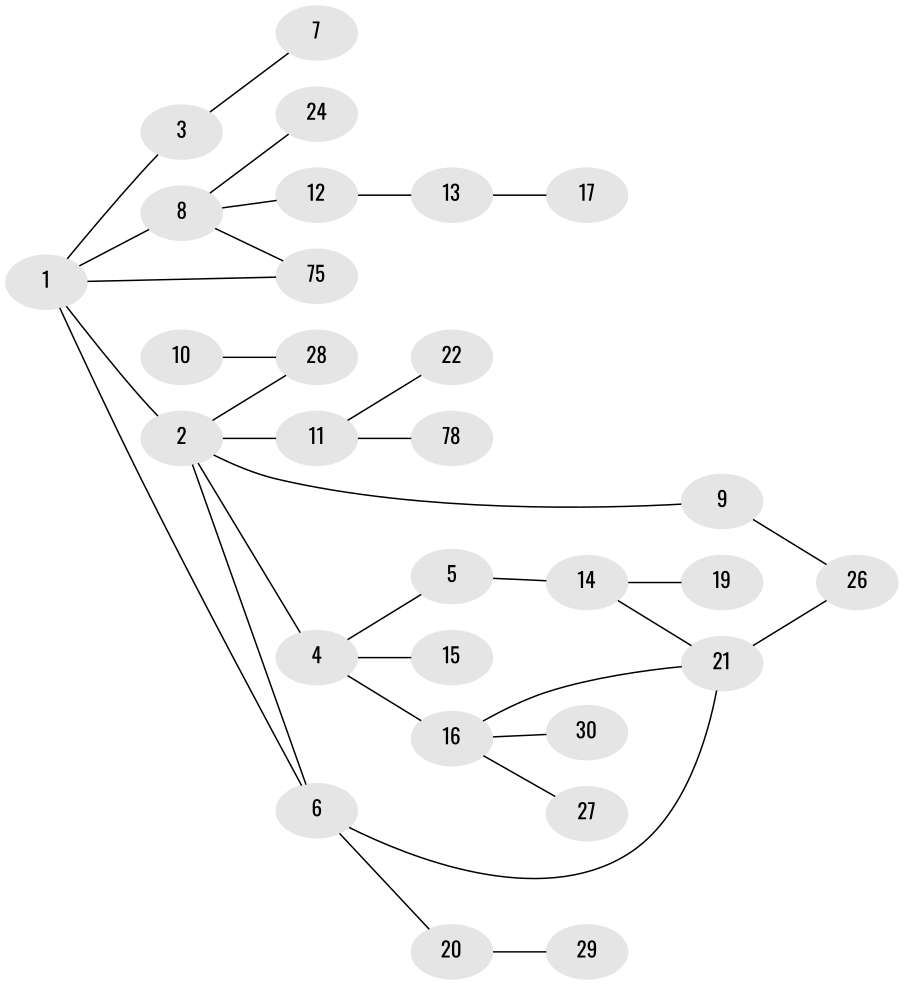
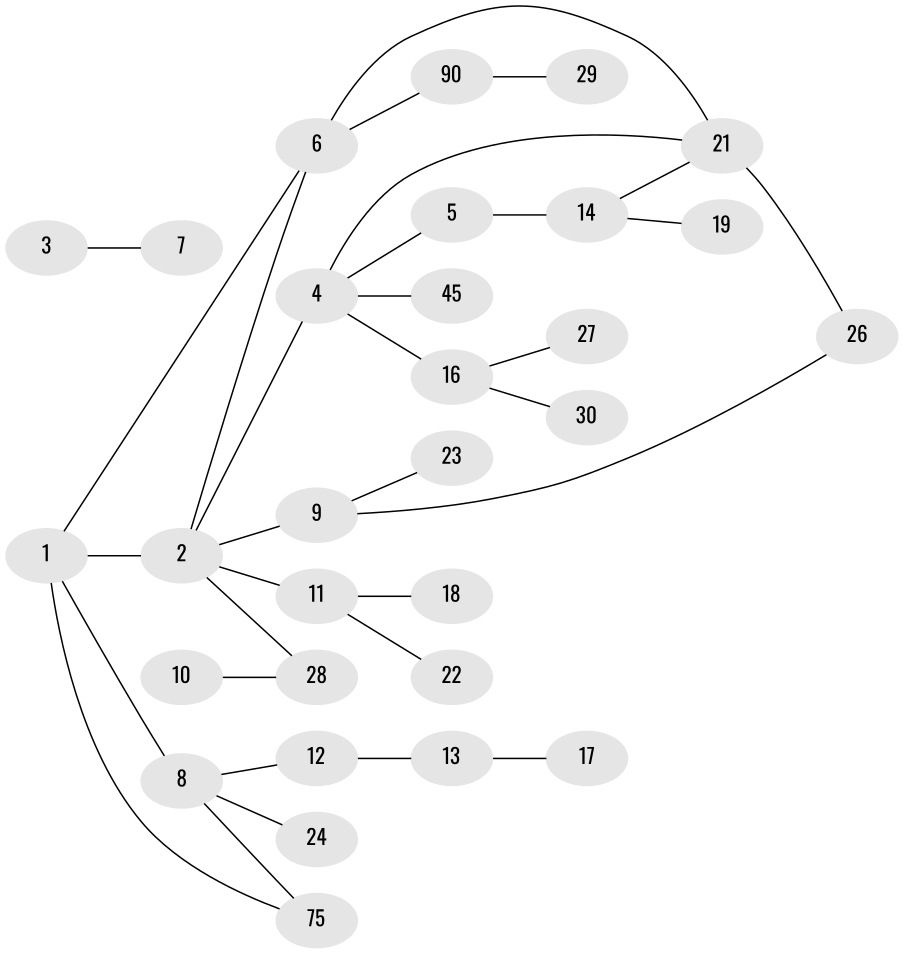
edge "3" -- "1": removed
node "78": label "78" -> "18"
node "23": added
node "15": label "15" -> "45"
edge "21" -- "16": now "21" -- "4"
node "20": label "20" -> "90"
